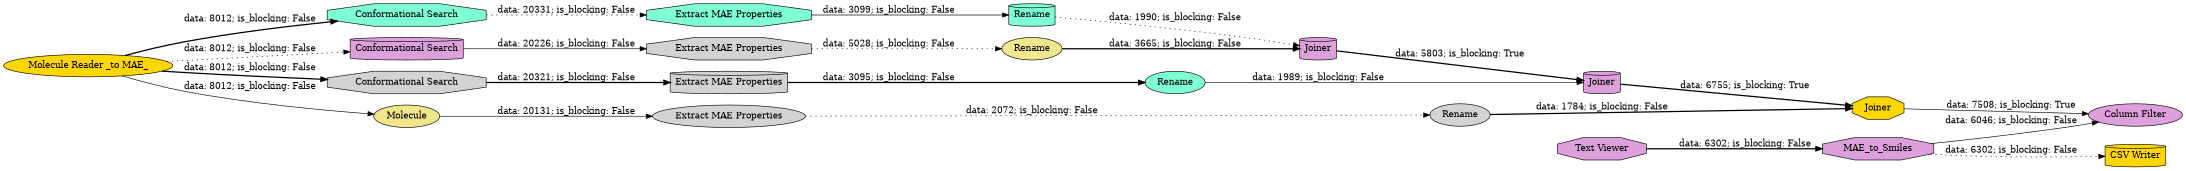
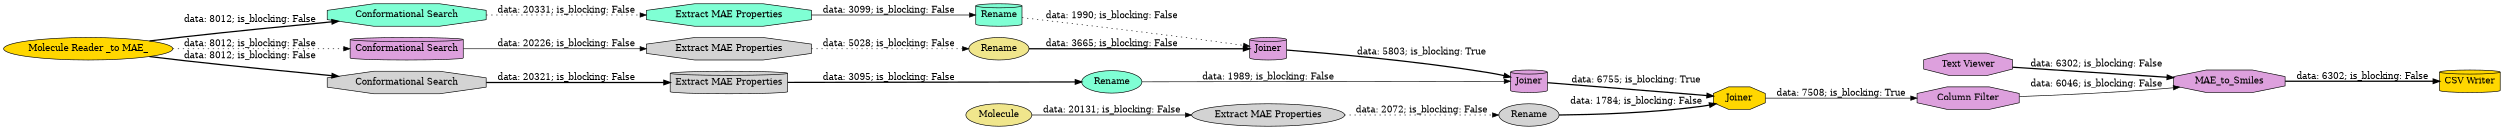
edge "Molecule Reader _to MAE_" -> "Molecule": removed, label "data: 8012; is_blocking: False"
node "Column Filter": shape ellipse -> octagon
edge "MAE_to_Smiles" -> "Column Filter": reversed
edge "MAE_to_Smiles" -> "CSV Writer": style dotted -> bold
